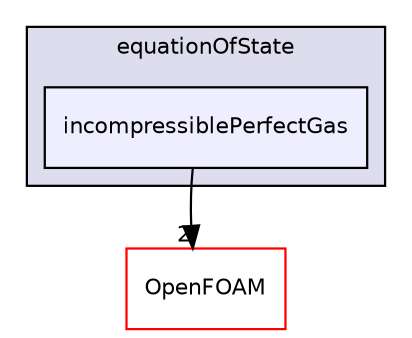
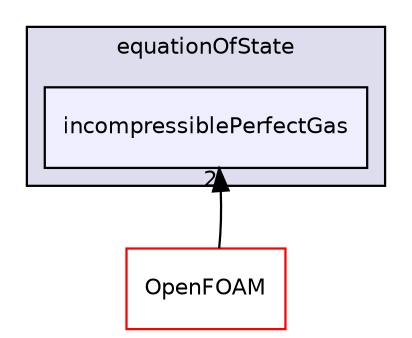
edge "incompressiblePerfectGas" -> "OpenFOAM": reversed
